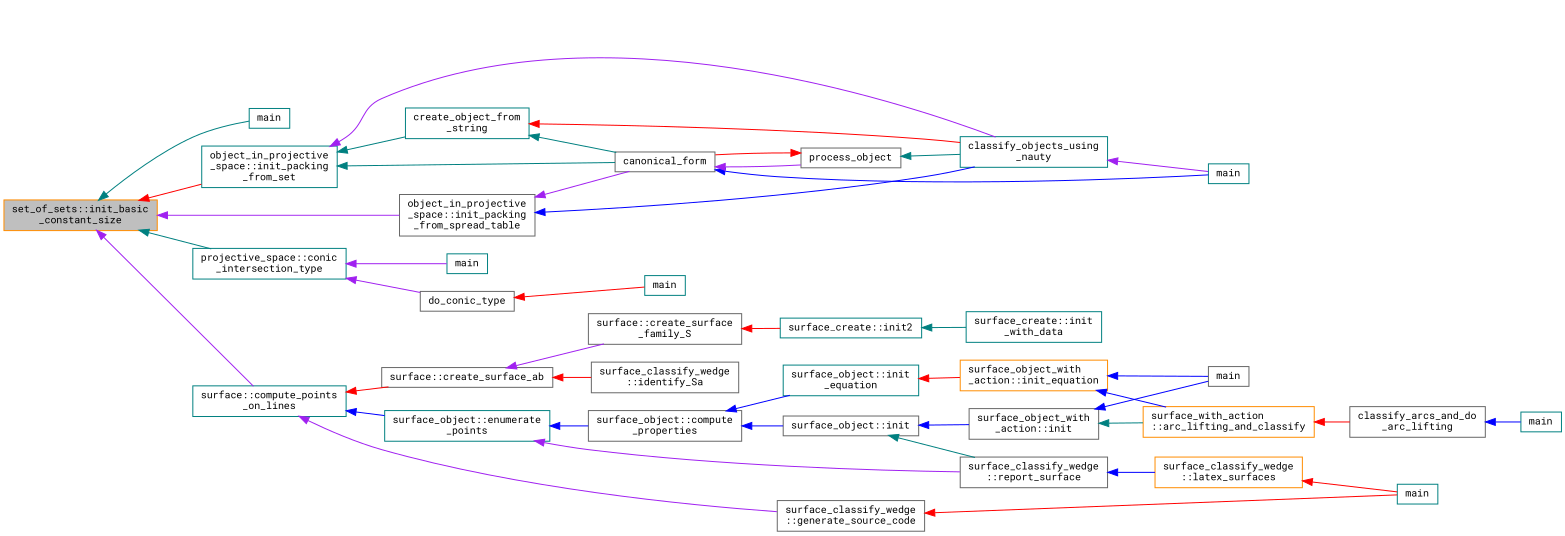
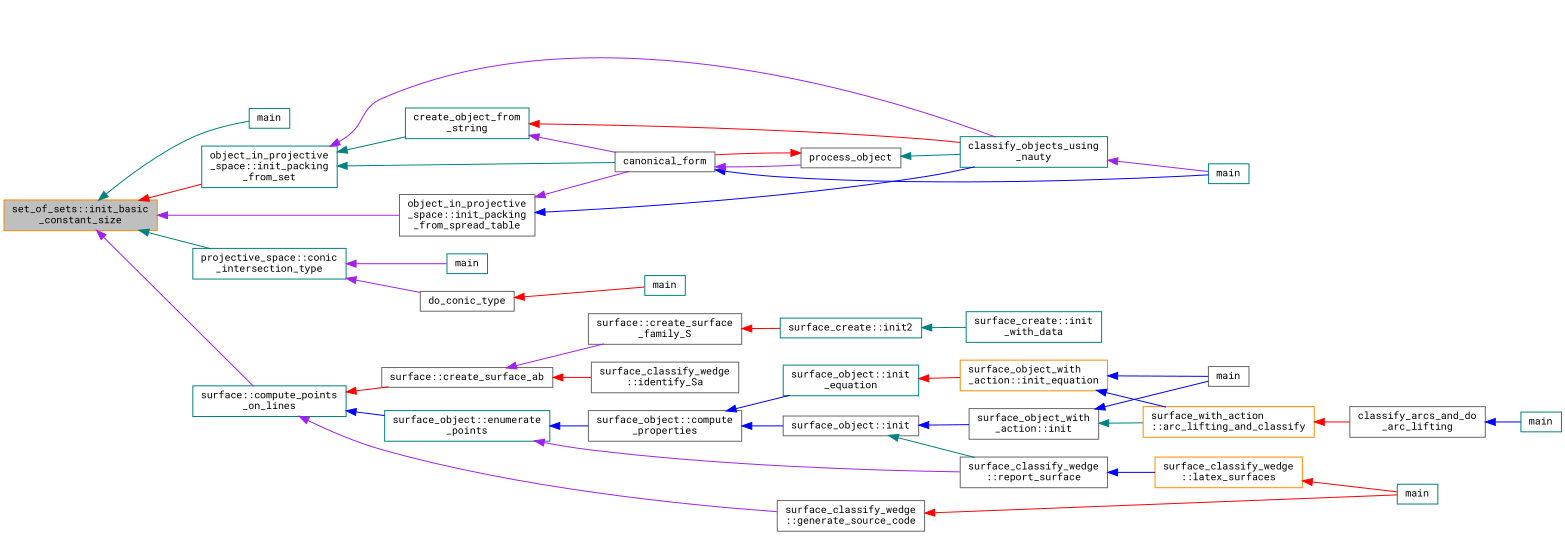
edge "canonical_form" -> "create_object_from _string": color teal -> purple
